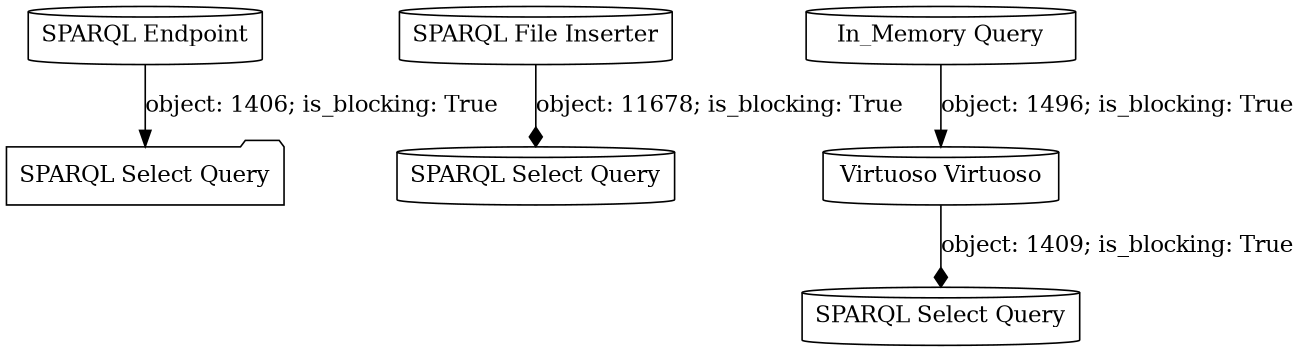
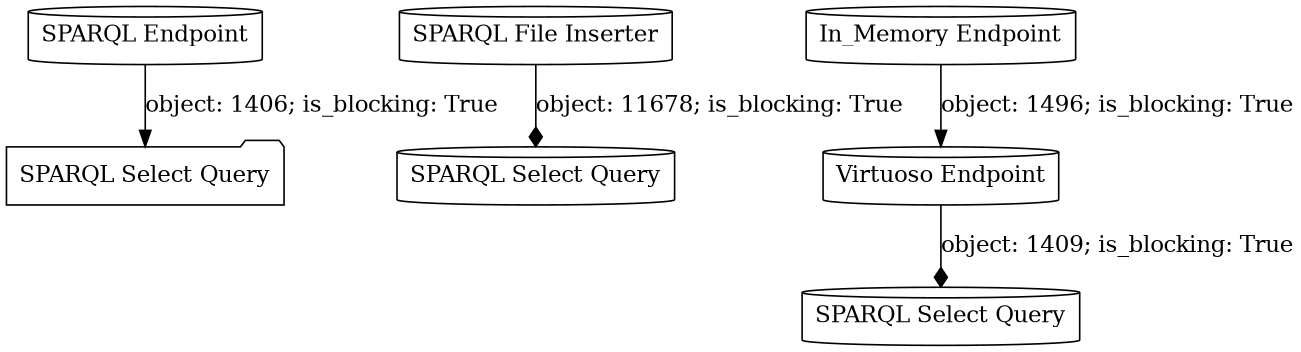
node "In_Memory Query": label "In_Memory Query" -> "In_Memory Endpoint"
node "Virtuoso Virtuoso": label "Virtuoso Virtuoso" -> "Virtuoso Endpoint"
